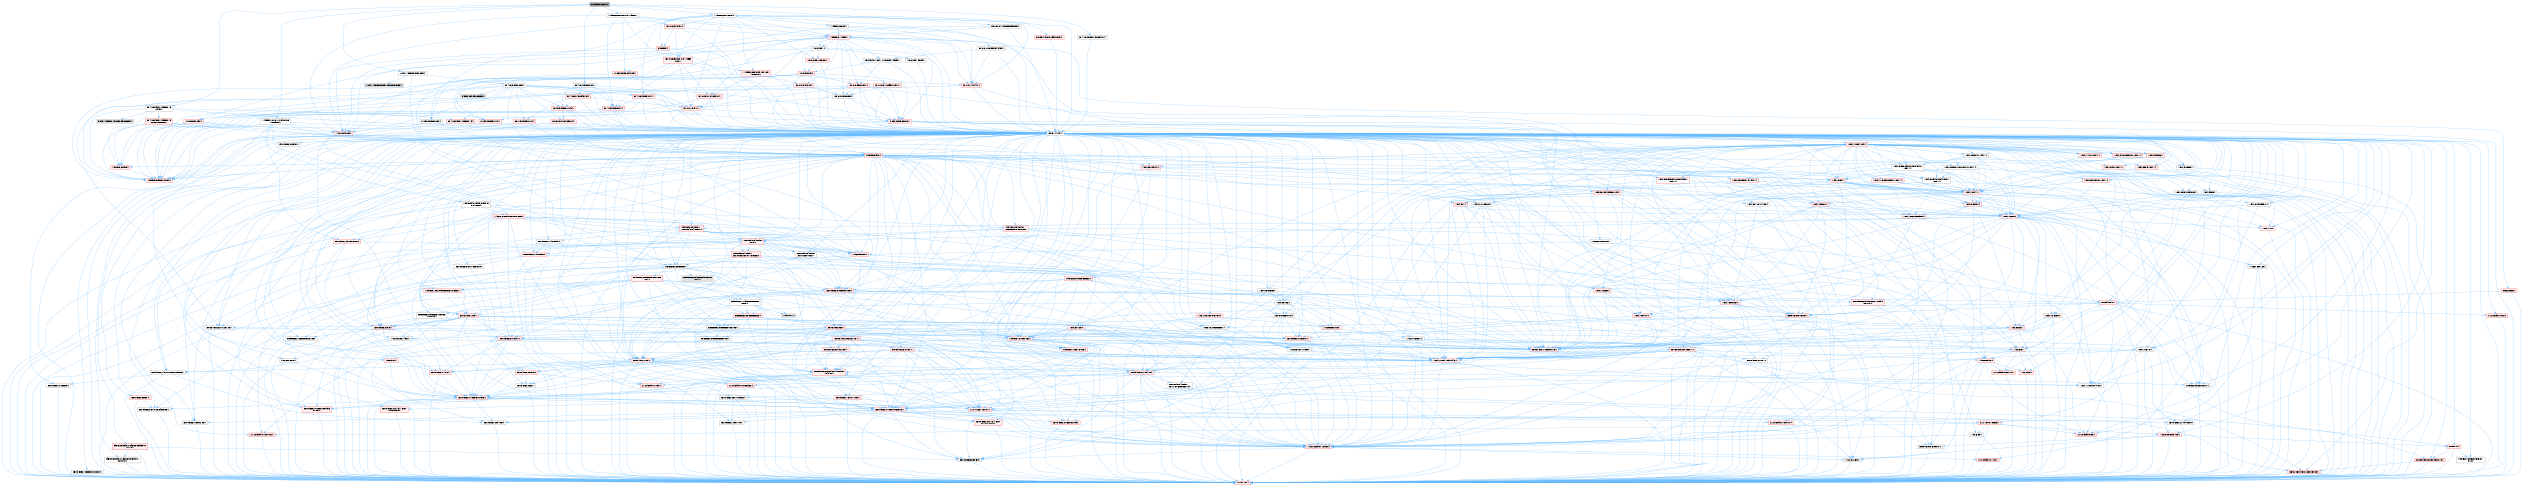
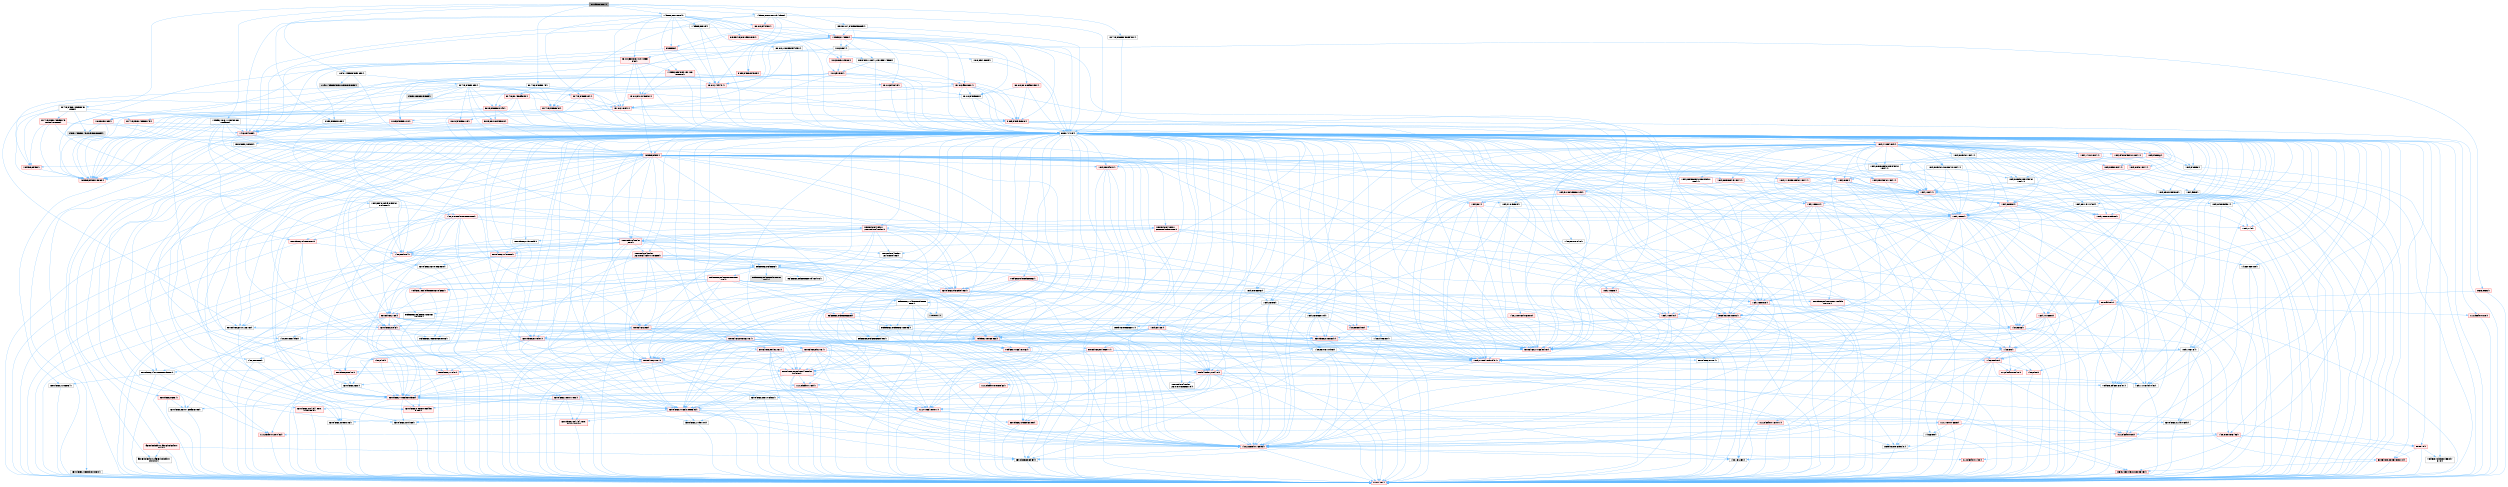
edge "InputCoreTypes.h" -> "UObject/Object.h": now "InputCoreTypes.h" -> "SlateWidgetStyleAsset.generated.h"
node "Delegates/DelegateCombinations.h": added
edge "UObject/ScriptDelegates.h" -> "UObject/NameTypes.h": removed
node "Math/IntVector.h": color grey40 -> red
edge "Templates/IsTriviallyCopy Constructible.h" -> "Misc/AssertionMacros.h": now "Templates/Function.h" -> "Misc/AssertionMacros.h"
